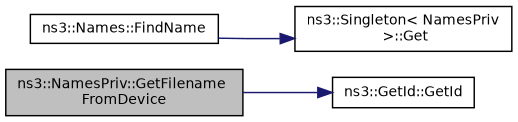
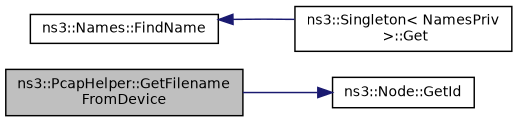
edge "ns3::Names::FindName" -> "ns3::Singleton< NamesPriv >::Get": reversed
node "ns3::NamesPriv::GetFilename FromDevice": label "ns3::NamesPriv::GetFilename FromDevice" -> "ns3::PcapHelper::GetFilename FromDevice"
node "ns3::GetId::GetId": label "ns3::GetId::GetId" -> "ns3::Node::GetId"
